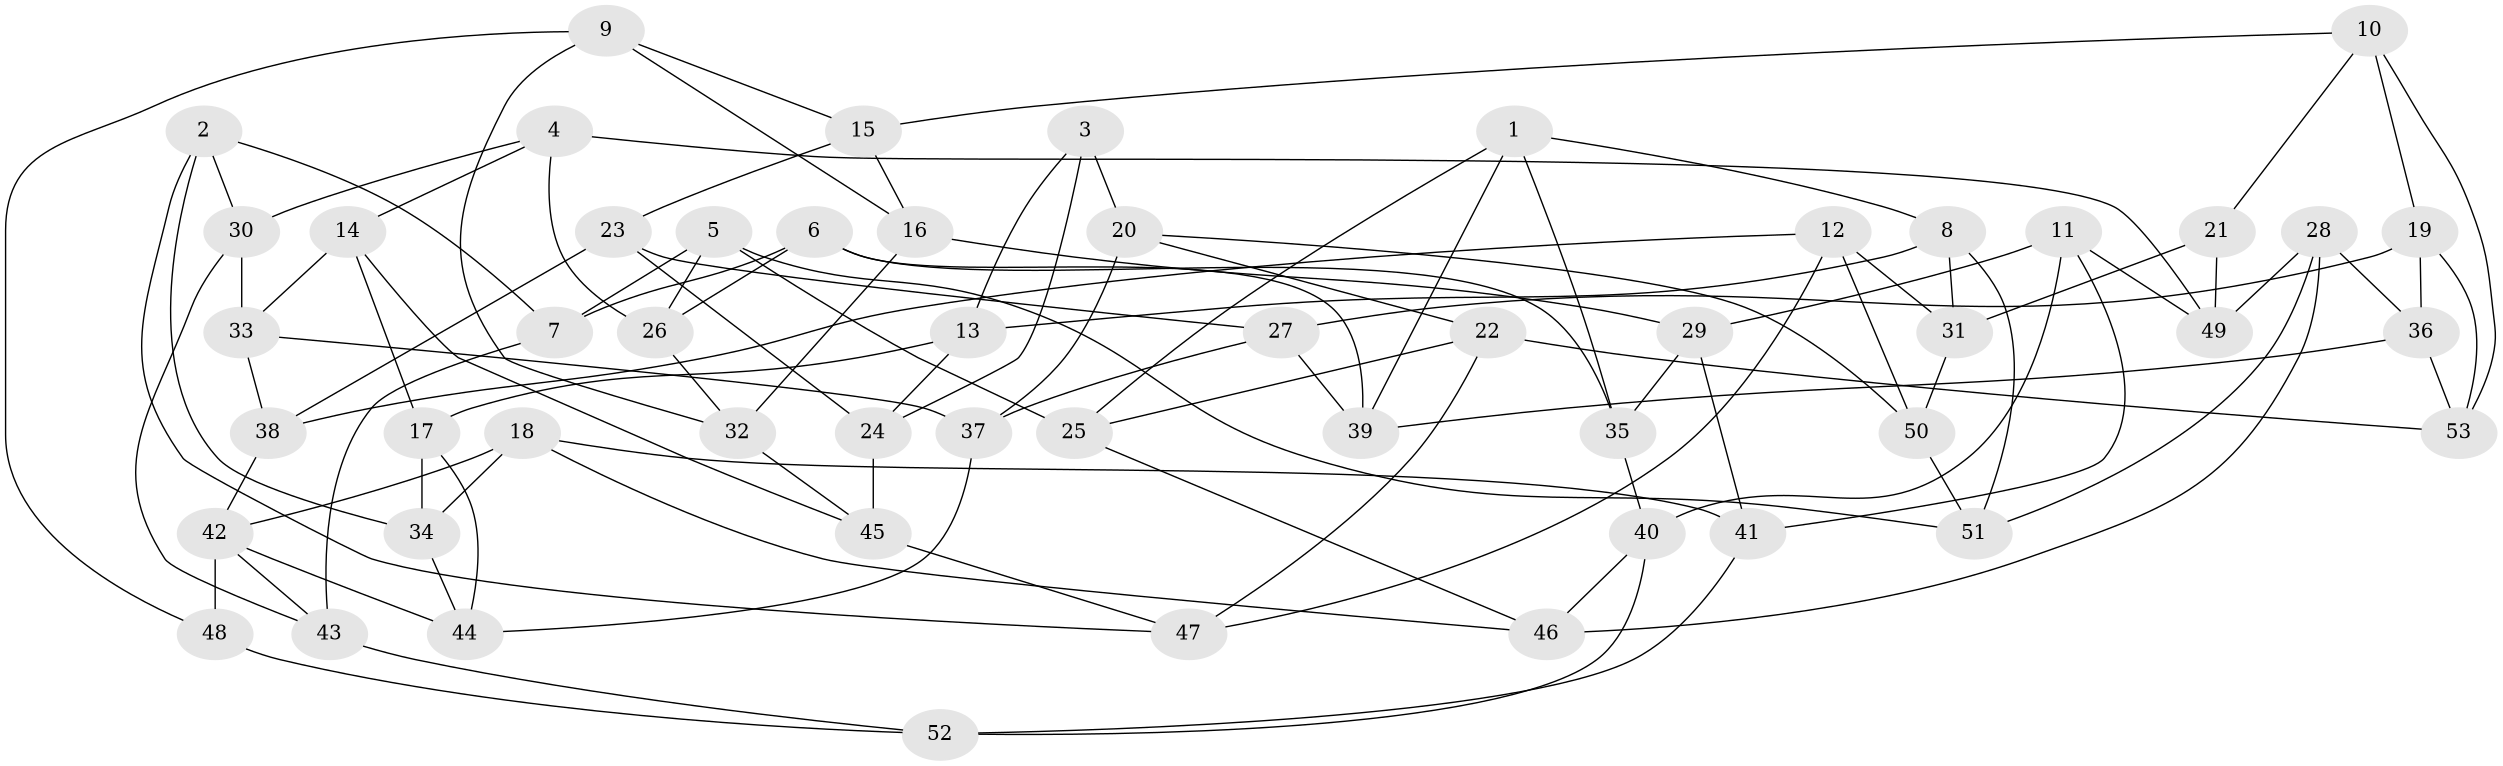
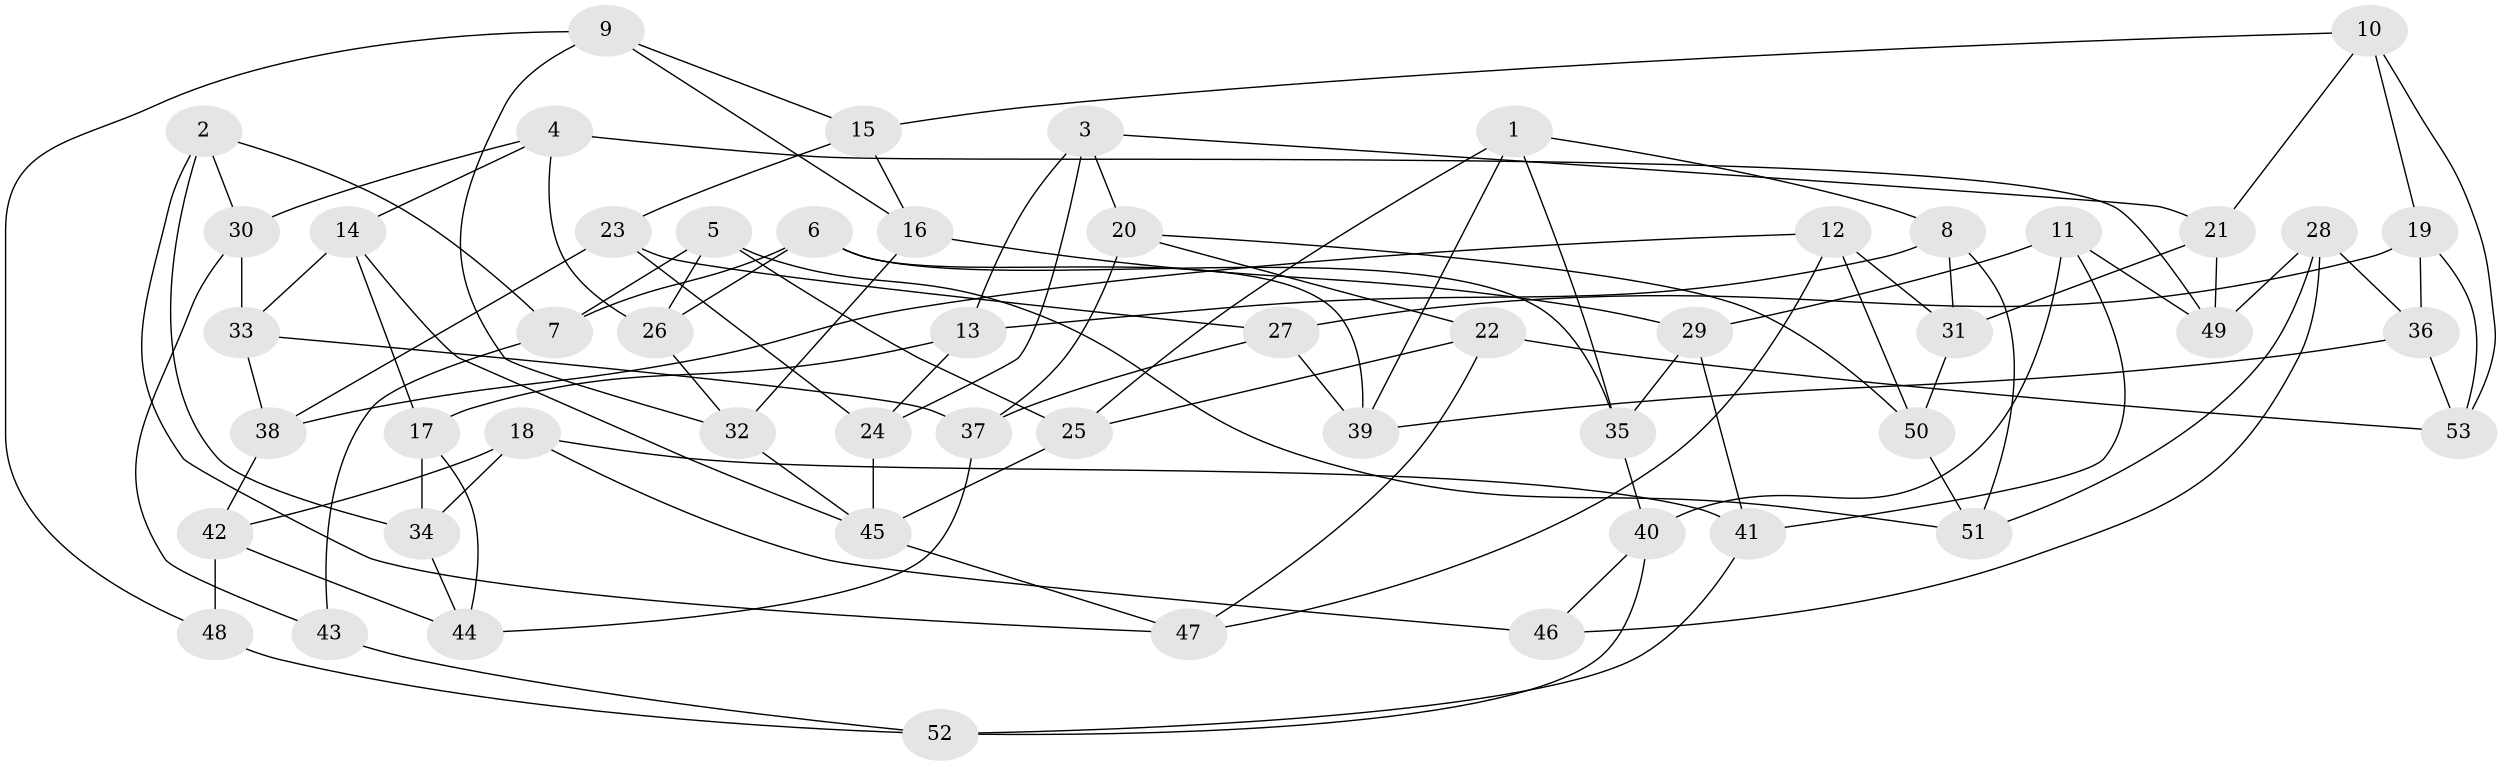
edge "3" -- "21": added
edge "25" -- "46": now "25" -- "45"
edge "42" -- "43": removed
